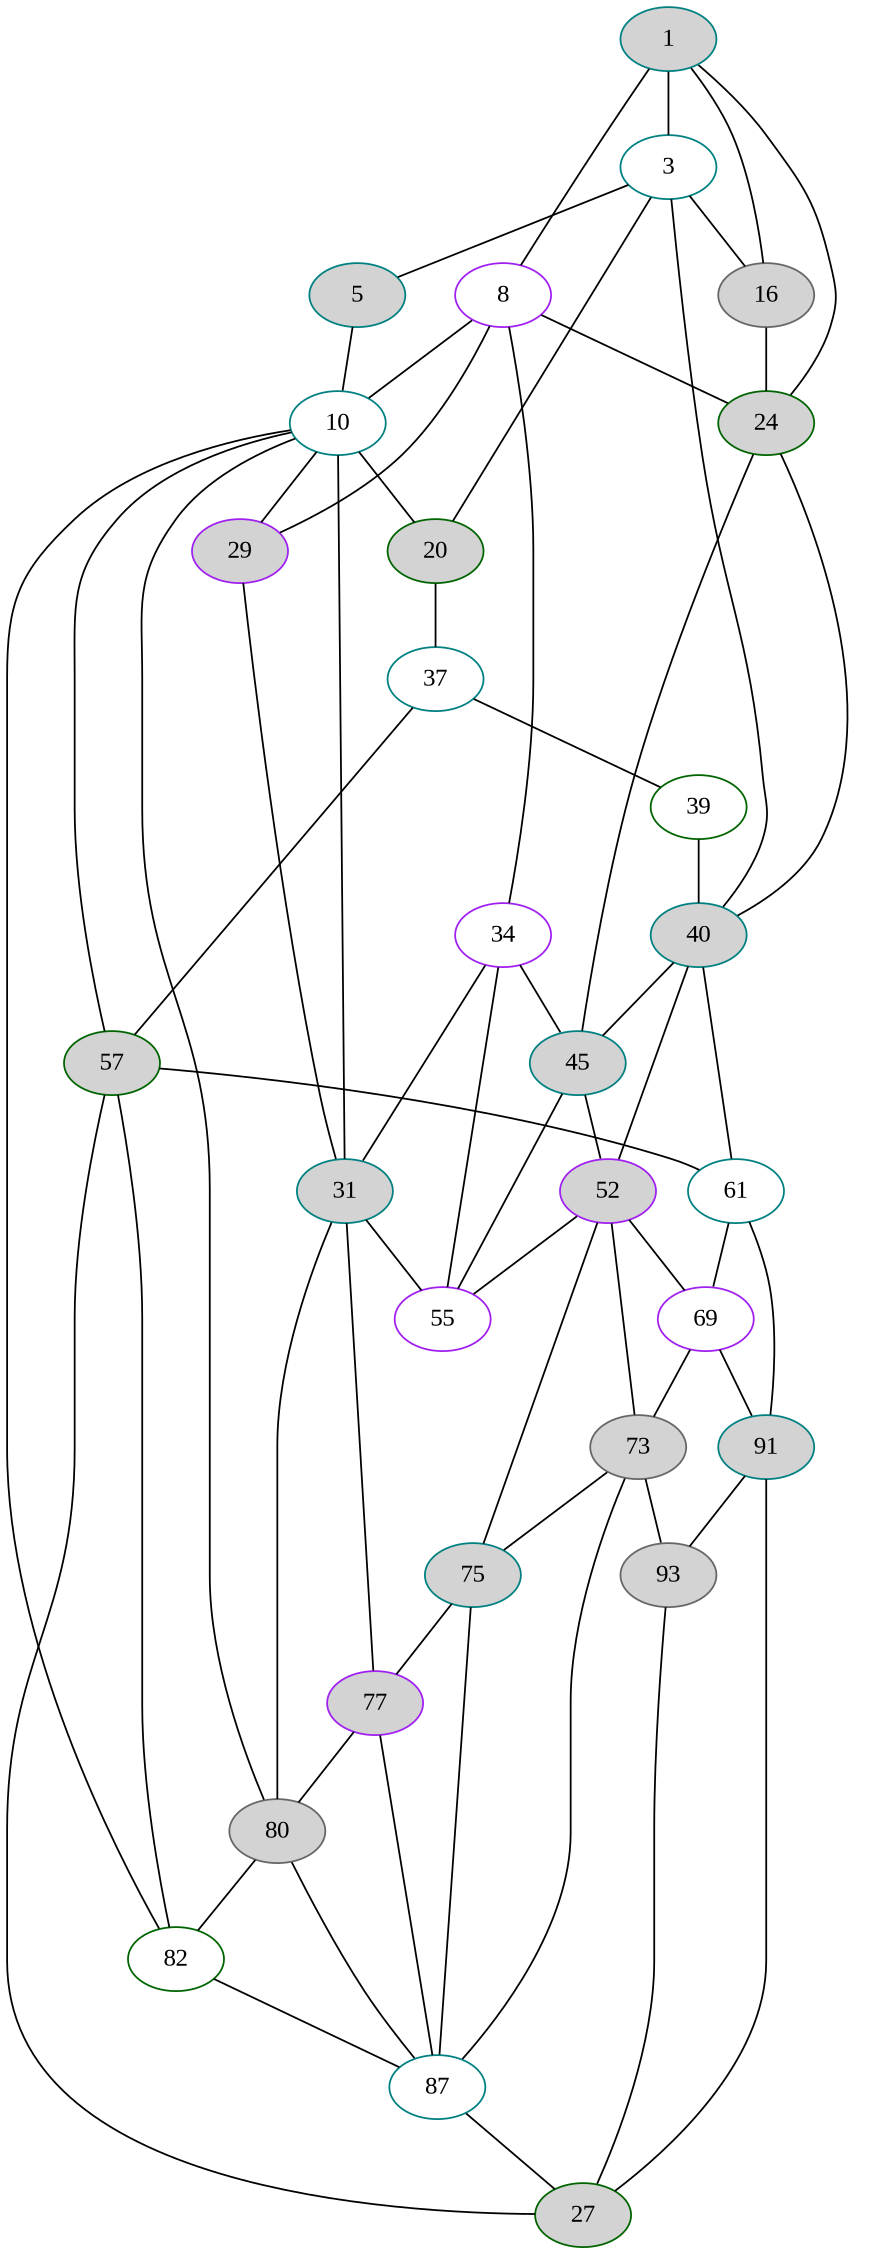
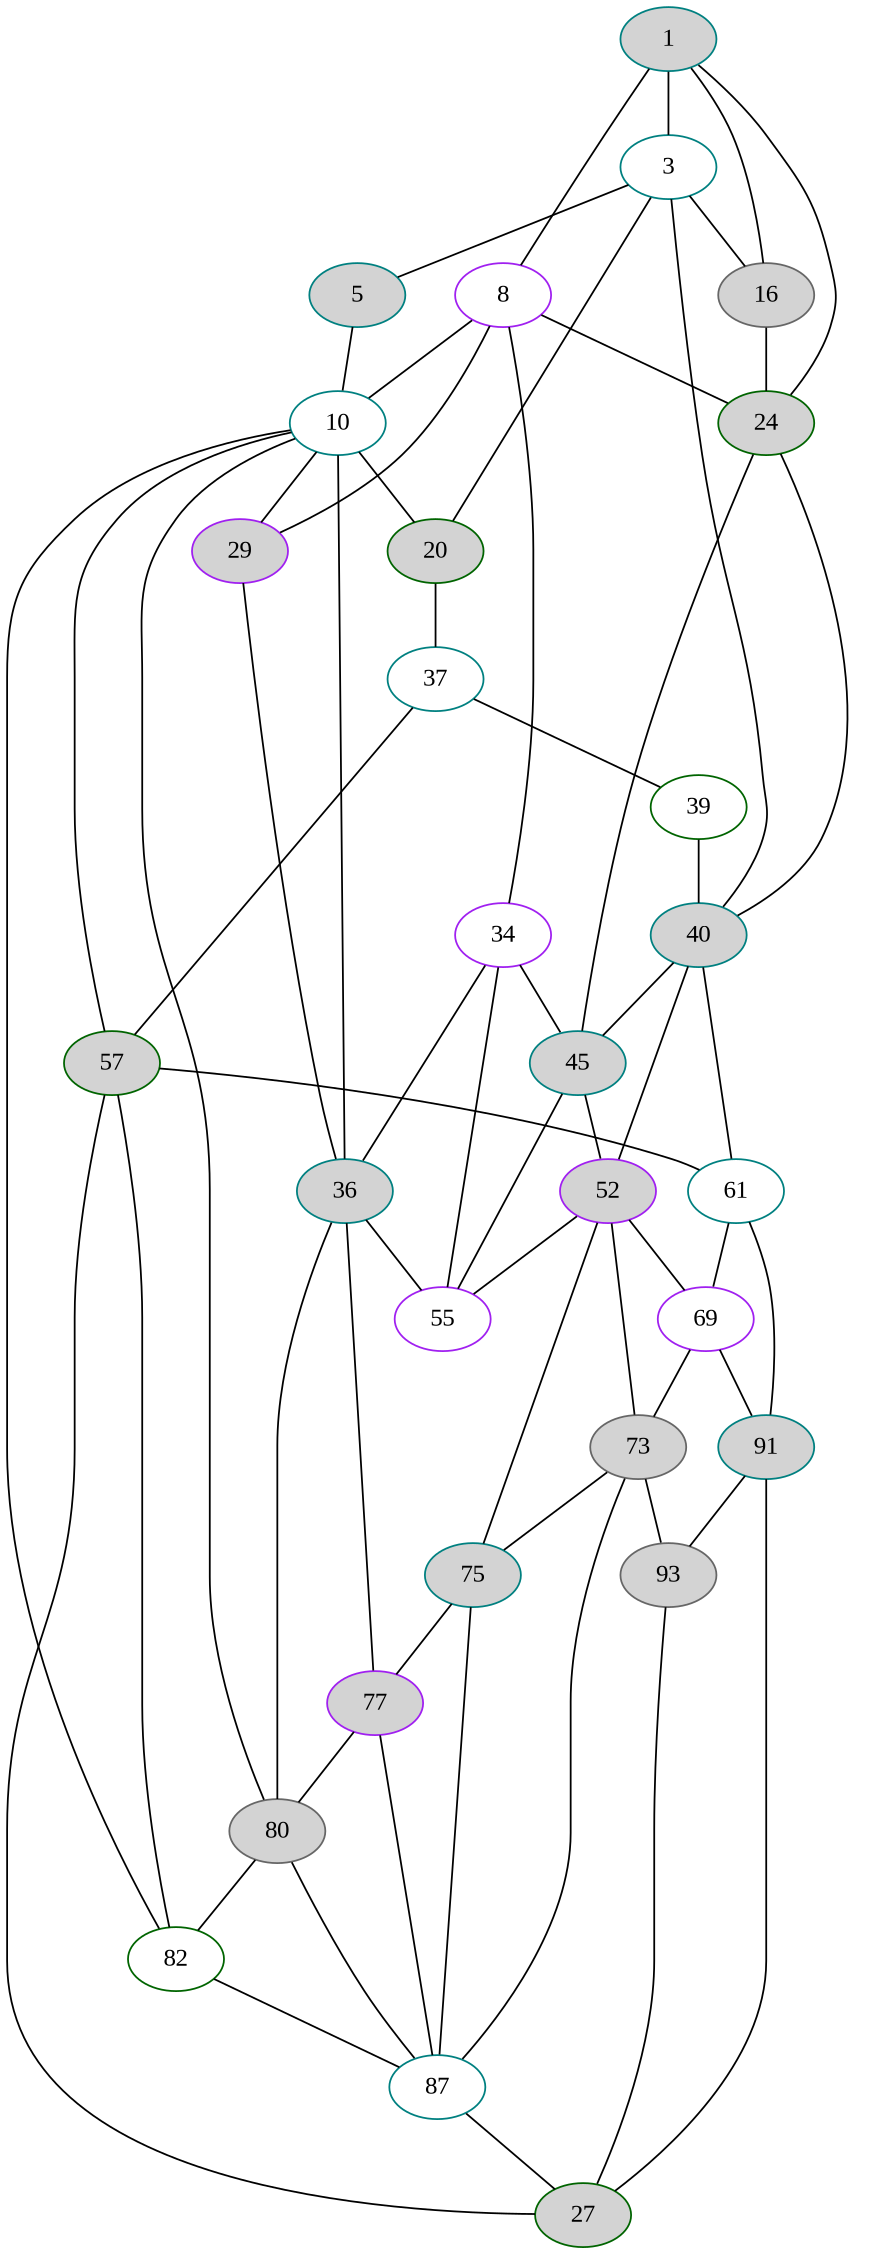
node "31": label "31" -> "36"
